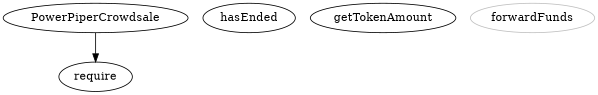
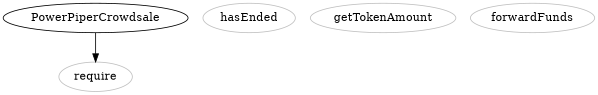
node "hasEnded": color black -> gray
node "getTokenAmount": color black -> gray
node "require": color black -> gray
